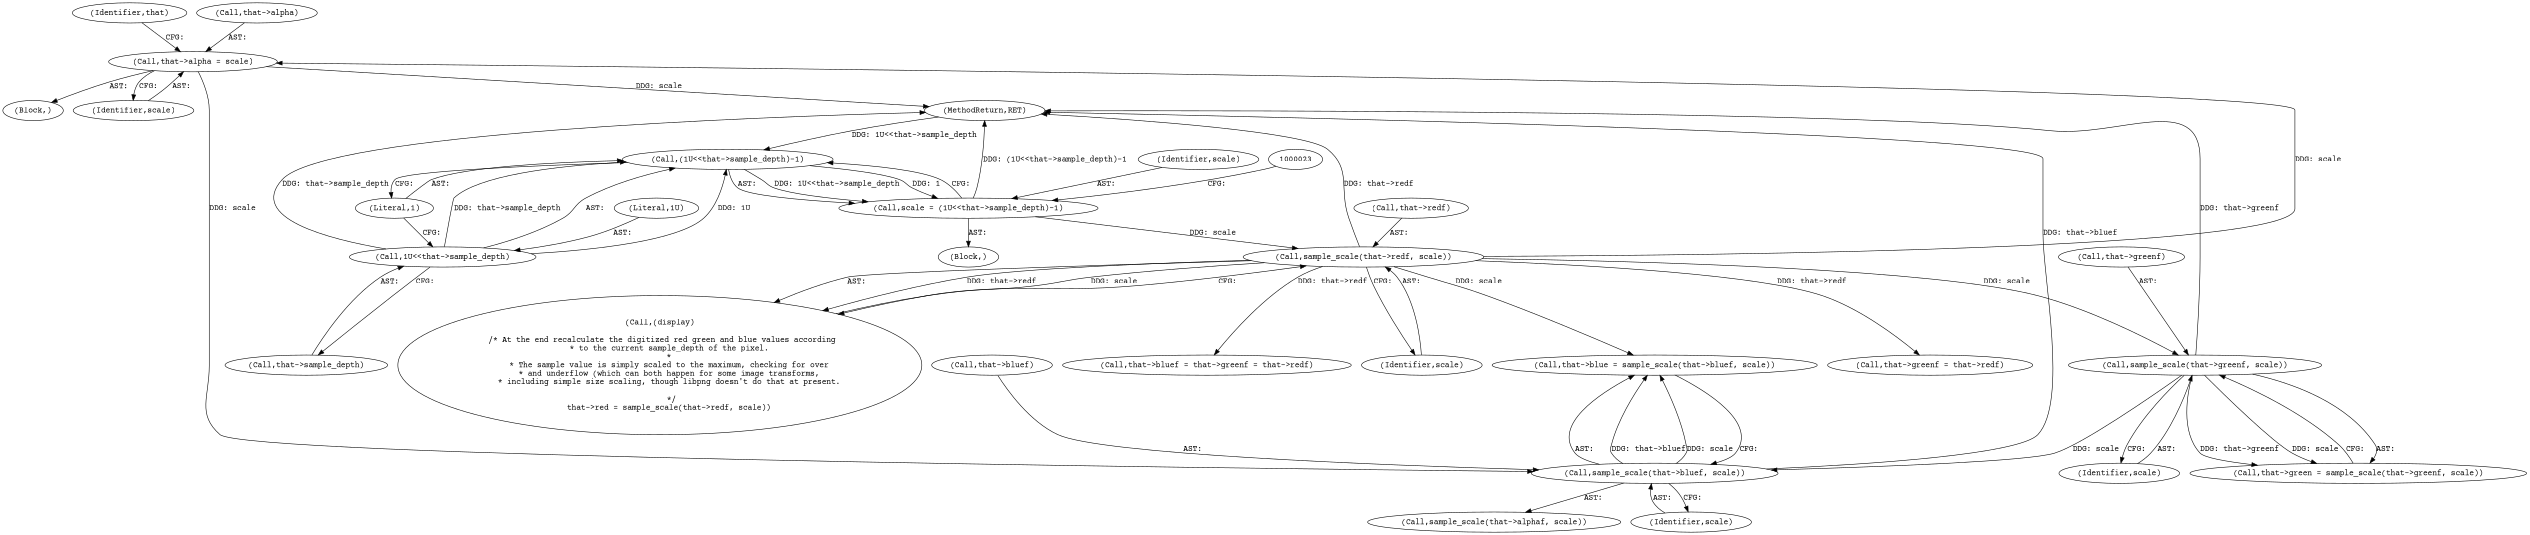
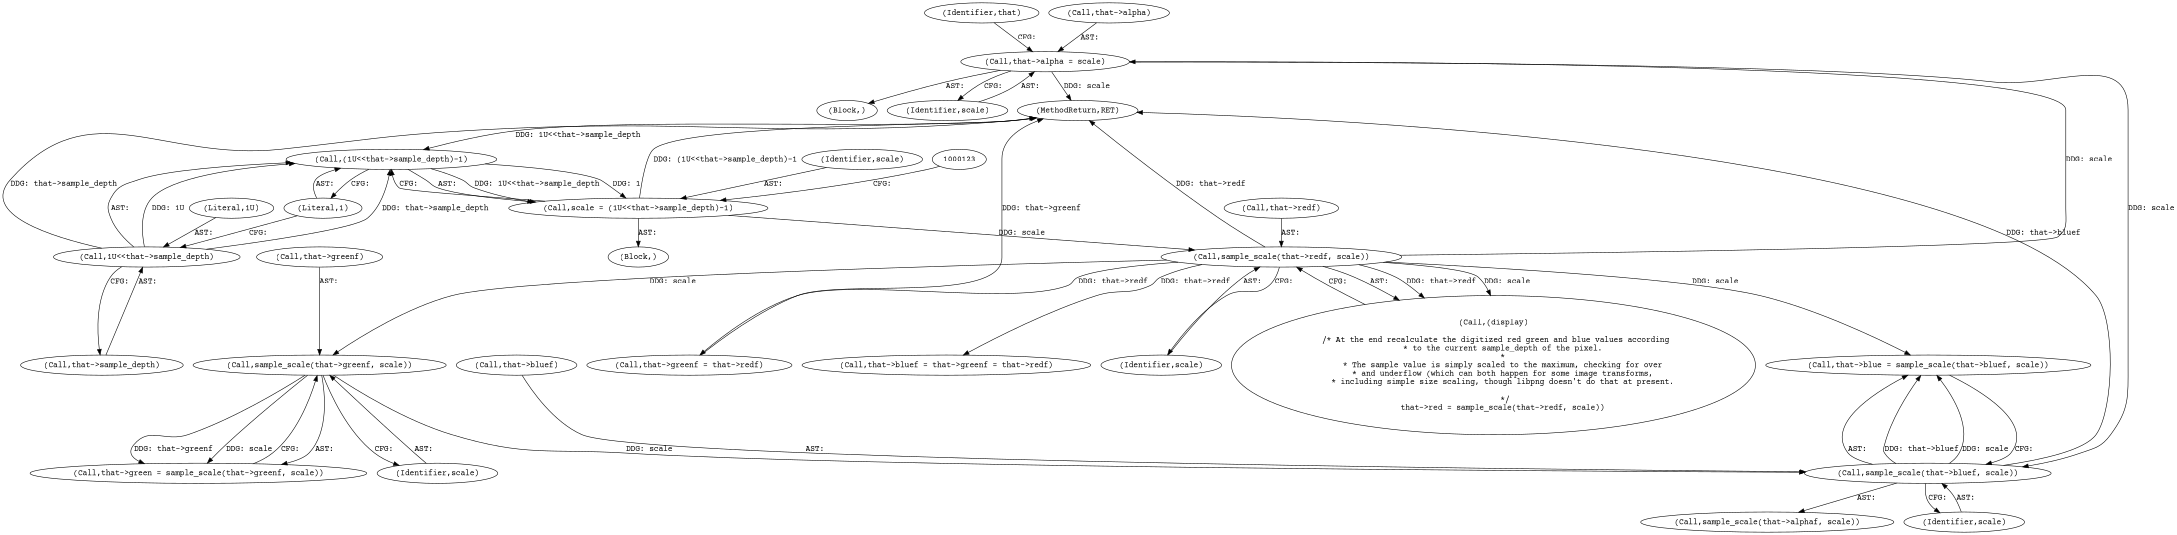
edge "(Call,sample_scale(that->greenf, scale))" -> "(MethodReturn,RET)": now "(Call,that->greenf = that->redf)" -> "(MethodReturn,RET)"
node "1000023": label "1000023" -> "1000123"
